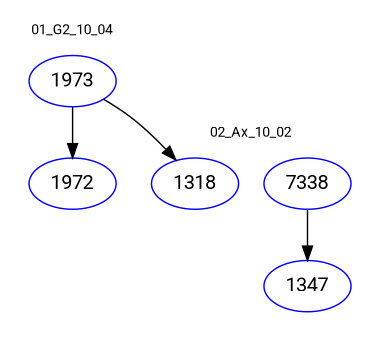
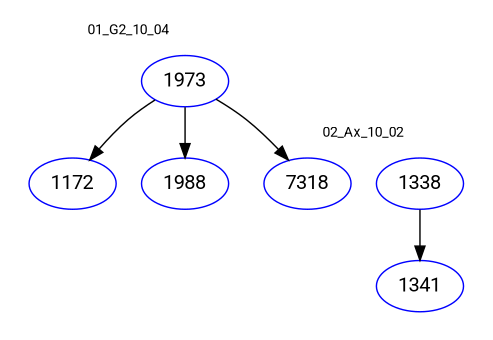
node "1972": label "1972" -> "1172"
node "1988": added
node "1318": label "1318" -> "7318"
node "7338": label "7338" -> "1338"
node "1347": label "1347" -> "1341"
